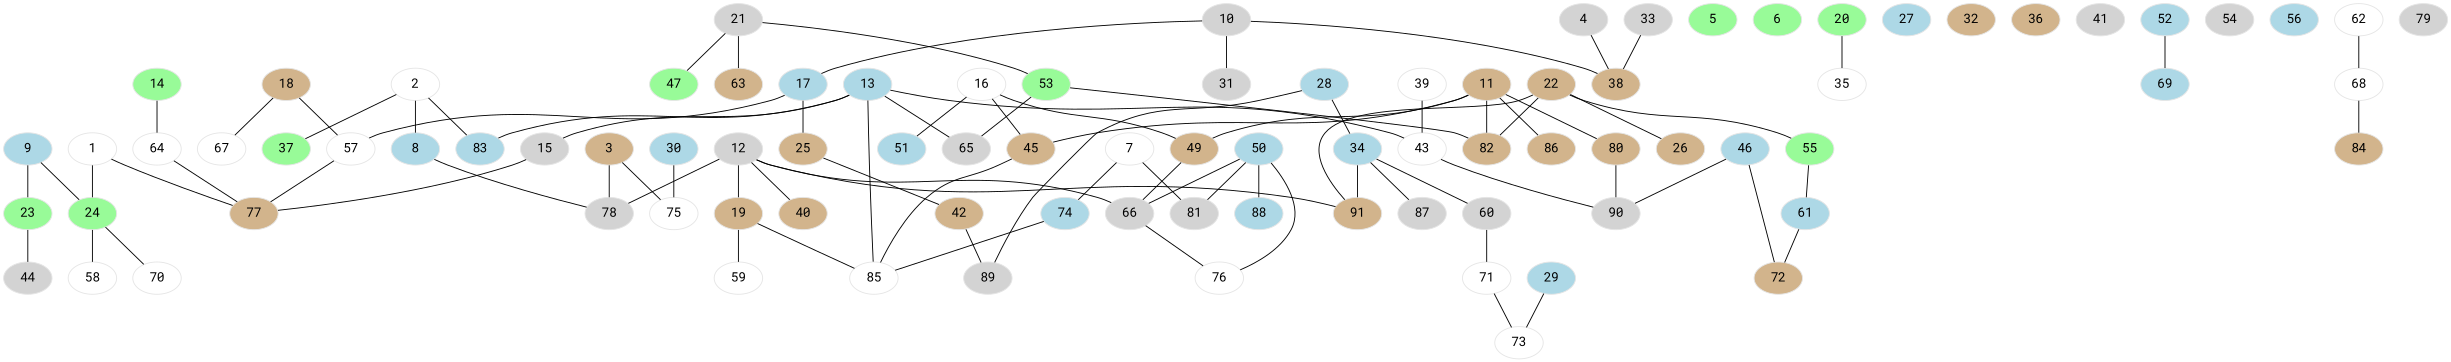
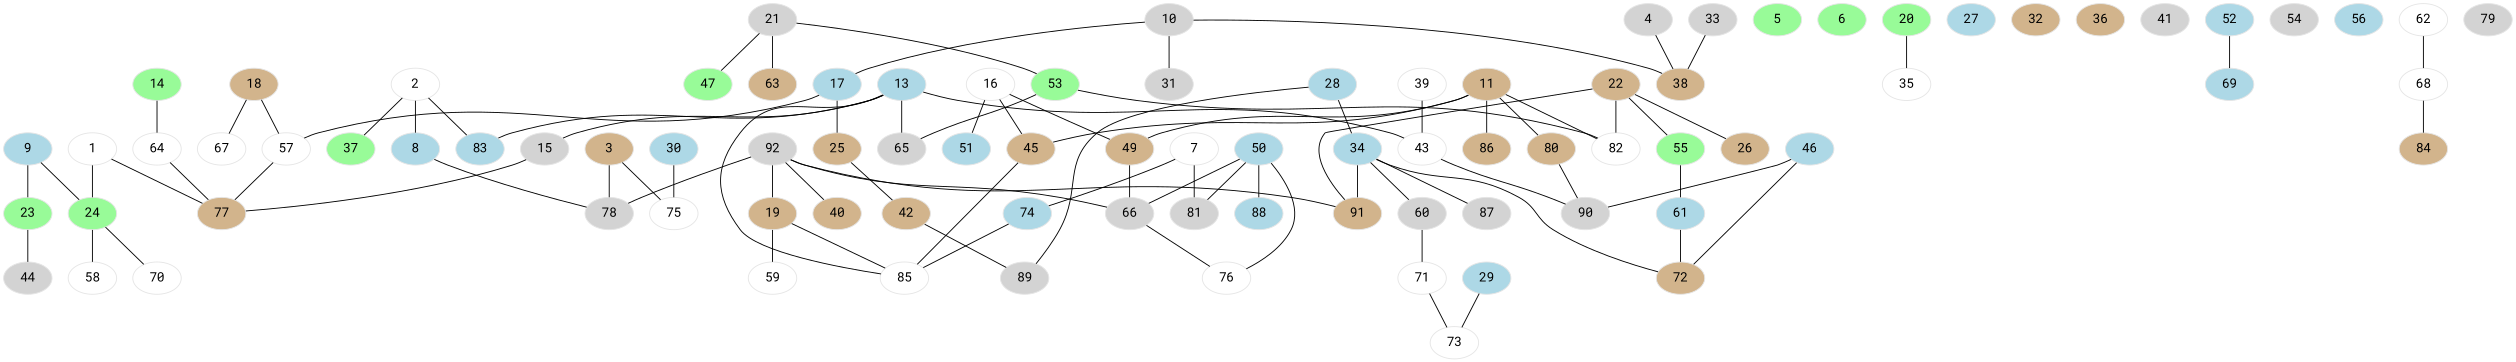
node "12": label "12" -> "92"
node "82": fillcolor tan -> white
edge "34" -- "72": added
